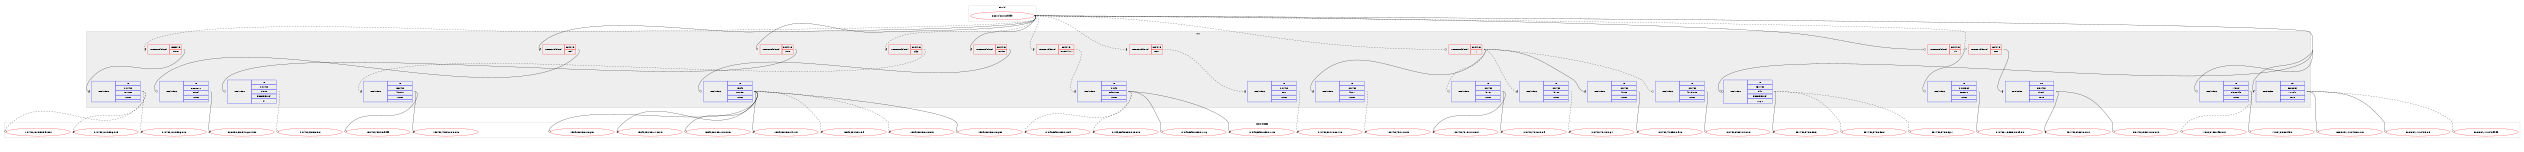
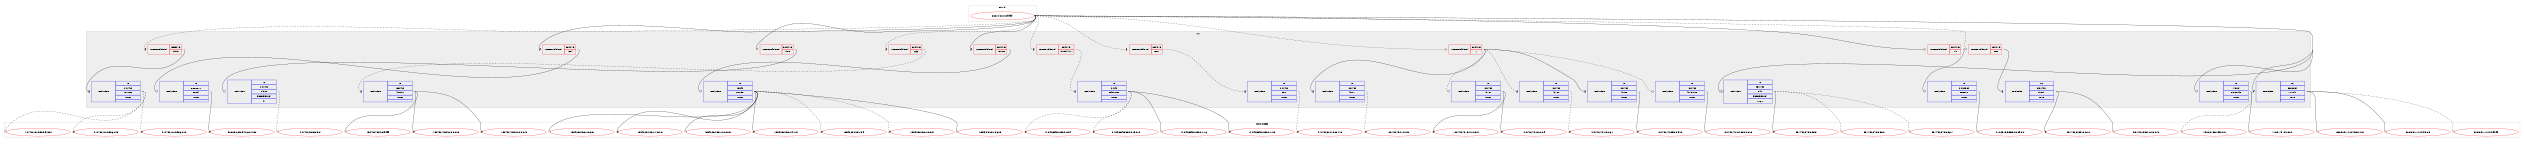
node "net-libs/libssh2-1.8.0-r1": added
node "net-fs/samba-4.8.6-r3": label "net-fs/samba-4.8.6-r3" -> "net-fs/slang-4.8.6-r3"
node "x11-libs/check-1.1.2-r2": label "x11-libs/check-1.1.2-r2" -> "x11-libs/libXdmcp-1.1.2-r2"
node "sys-libSM/gettext-0.19.8.1": label "sys-libSM/gettext-0.19.8.1" -> "sys-devel/gettext-0.19.8.1"
node "virtual/pkgconfig-1": label "virtual/pkgconfig-1" -> "virtual/libXdmcp-1"
